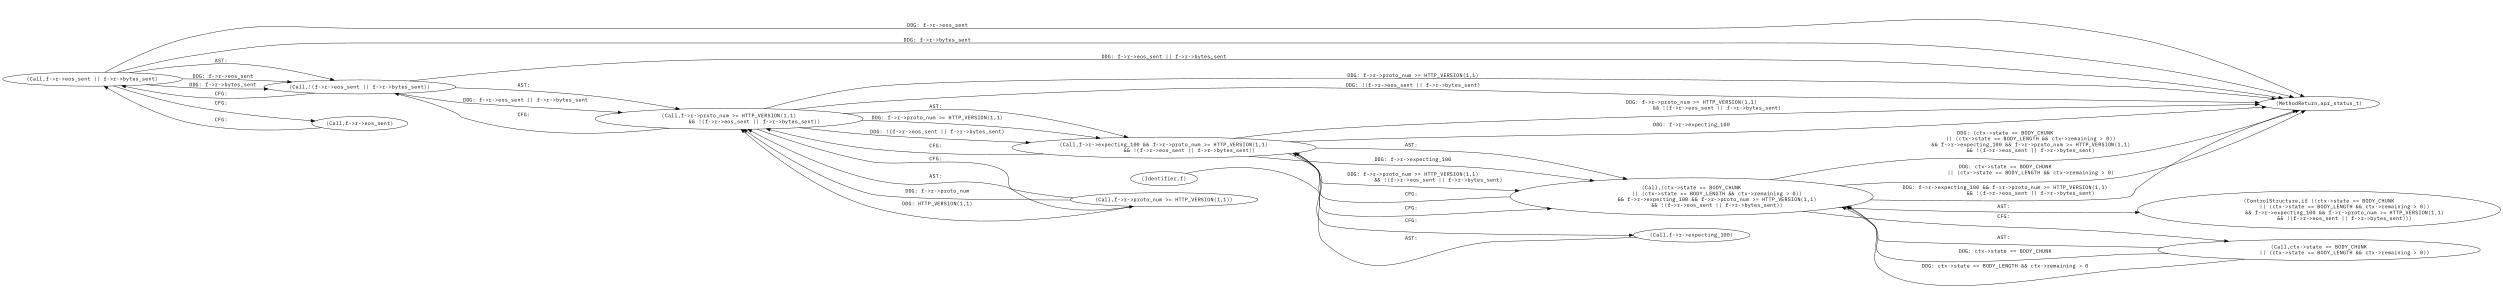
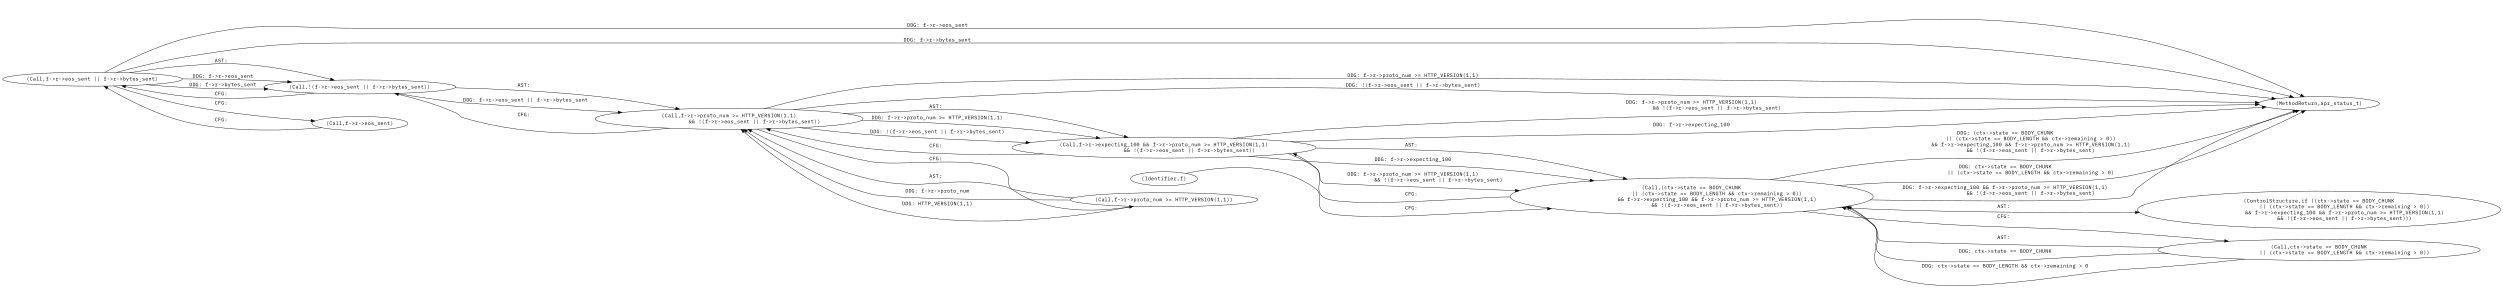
edge "(Call,!(f->r->eos_sent || f->r->bytes_sent))" -> "(MethodReturn,apr_status_t)": removed, label "DDG: f->r->eos_sent || f->r->bytes_sent"
node "(Call,f->r->expecting_100)": removed
